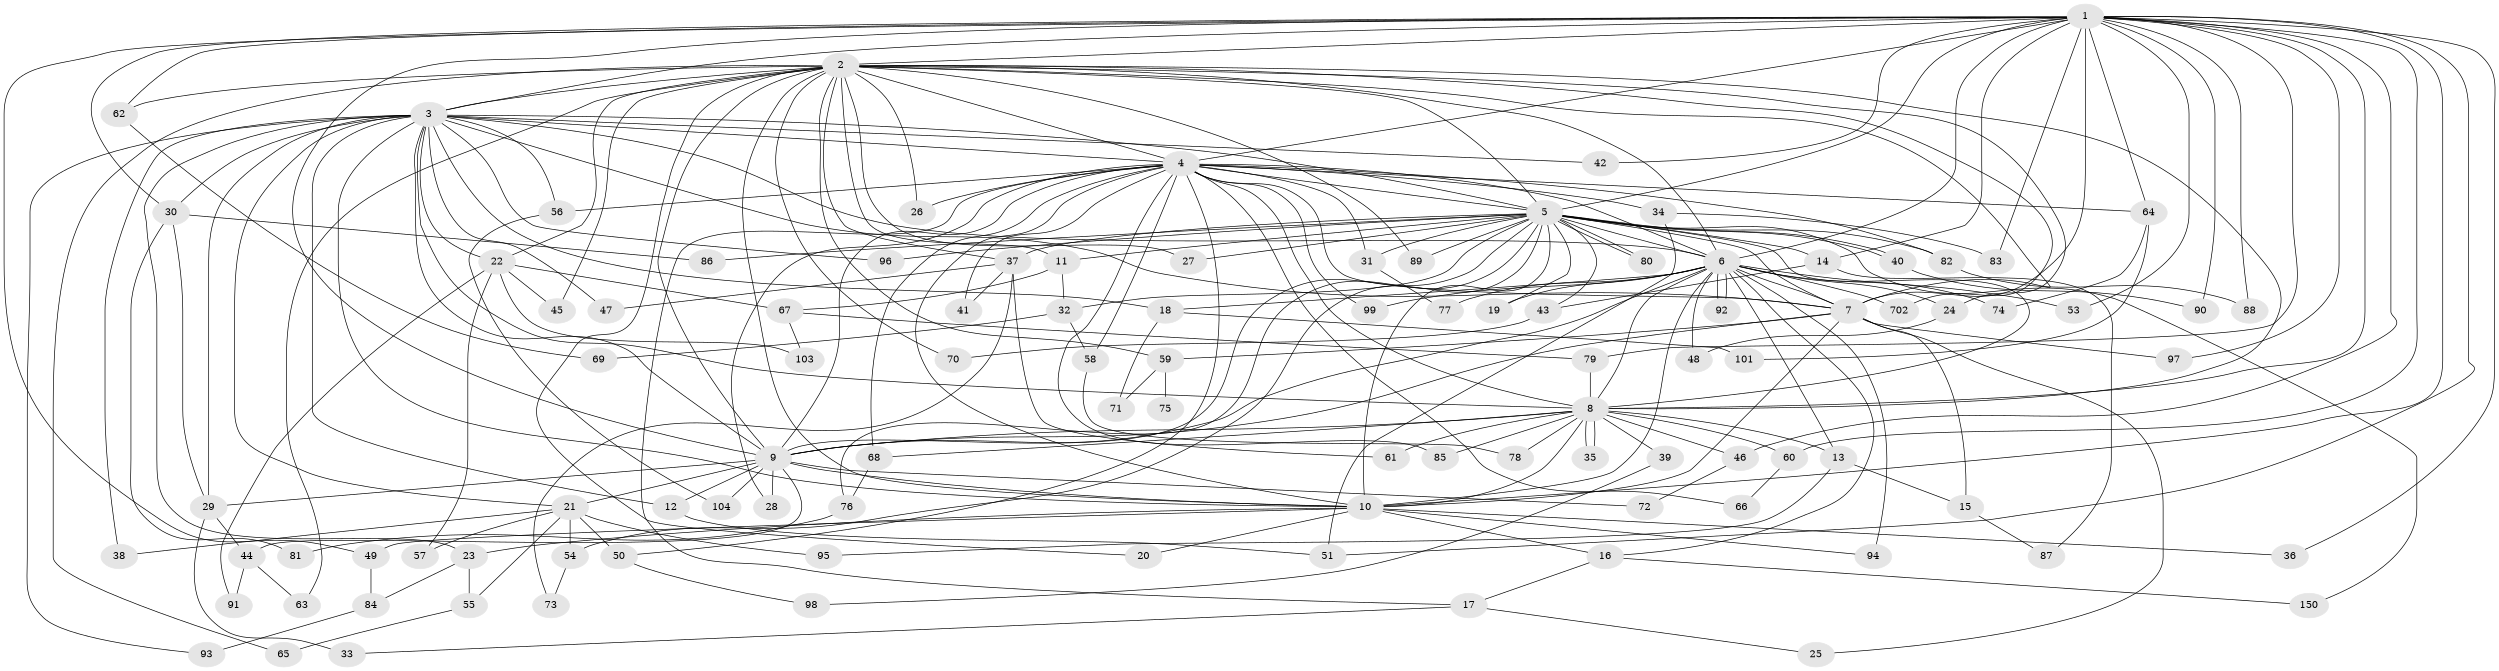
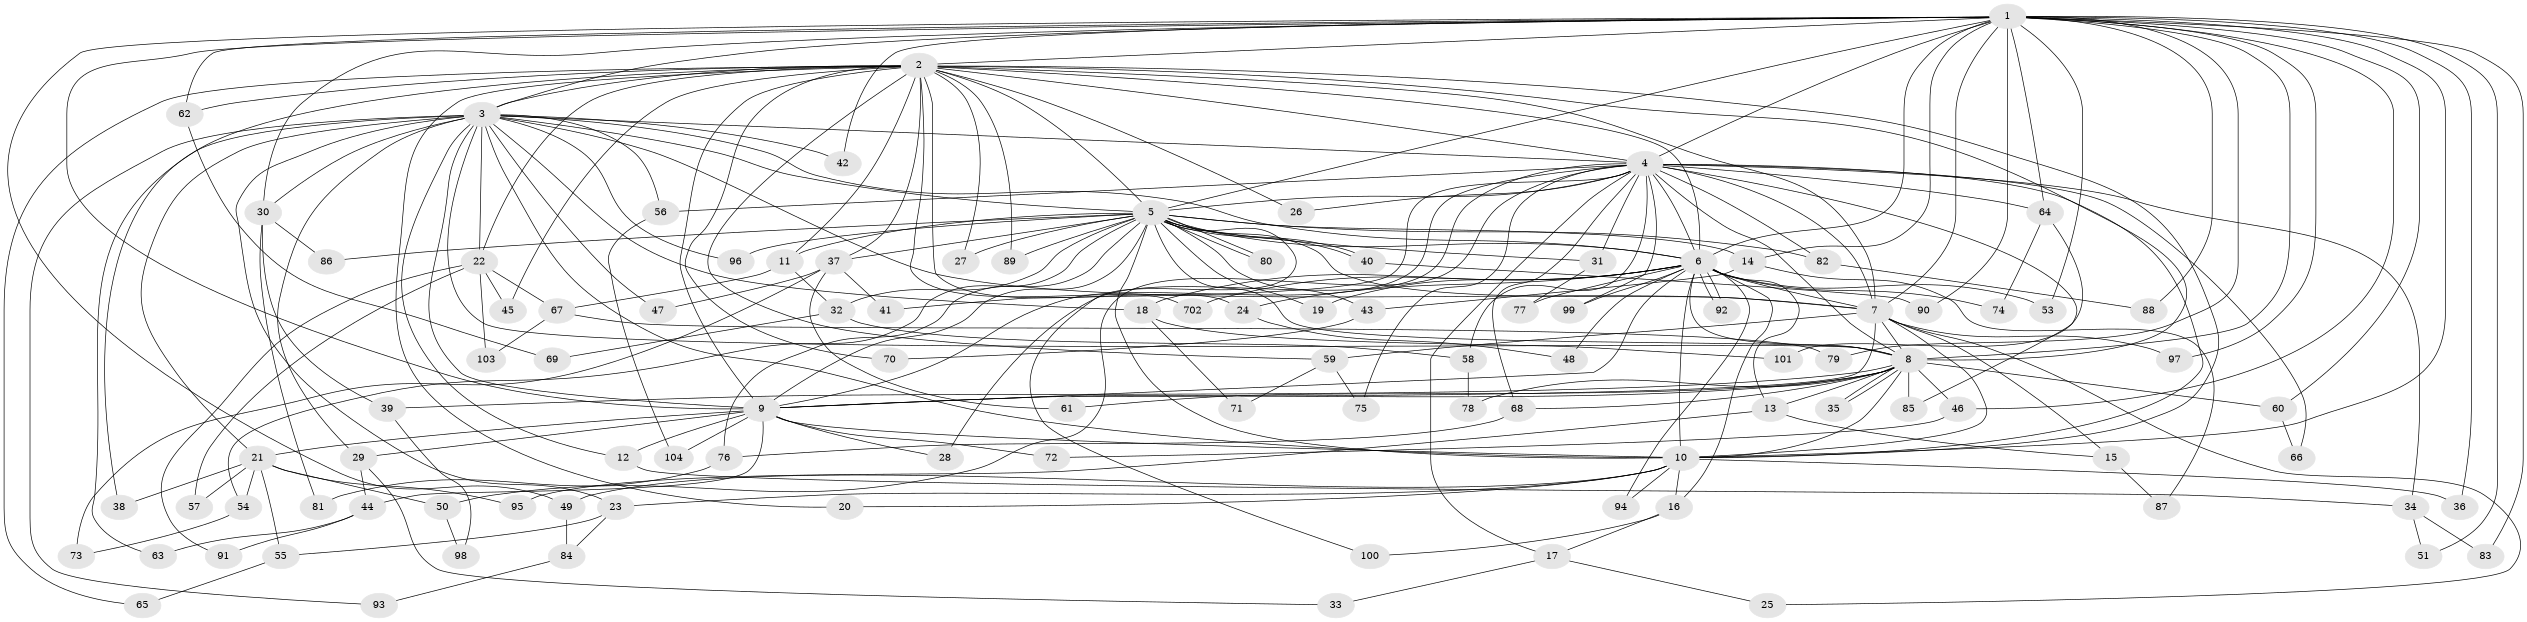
edge "4" -- "75": added
edge "30" -- "29": now "30" -- "39"
edge "79" -- "8": now "7" -- "8"
edge "12" -- "51": now "12" -- "34"
node "150": label "150" -> "100"
